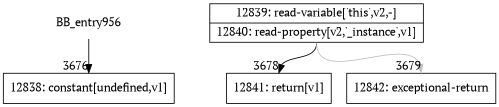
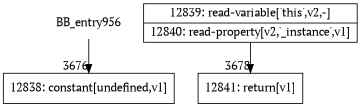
node "12842: exceptional-return": removed
